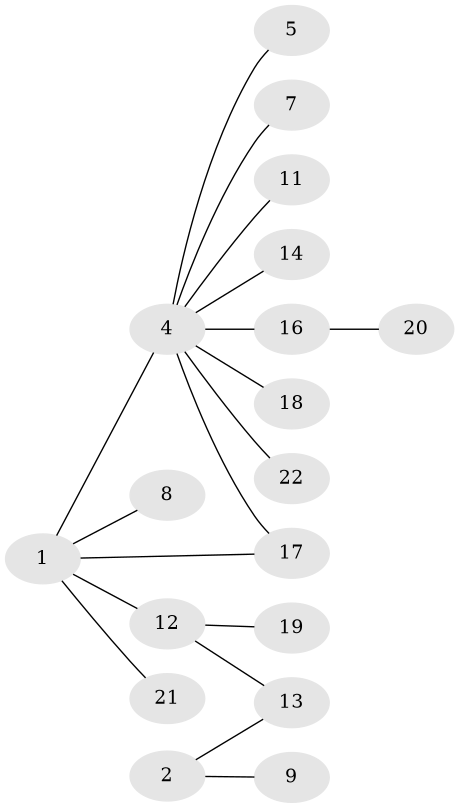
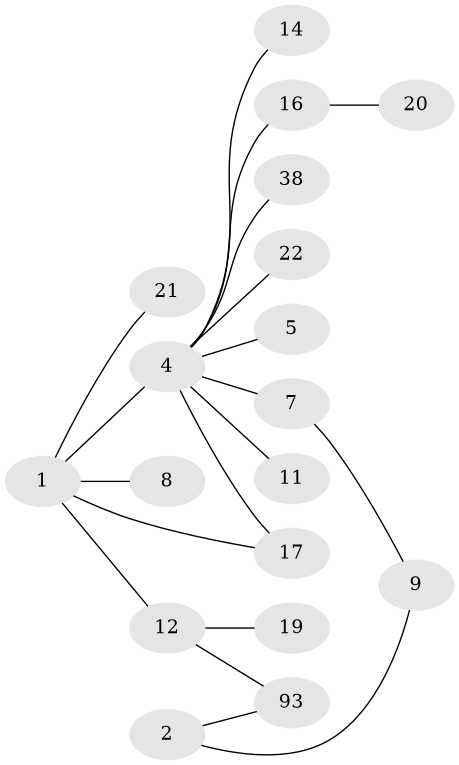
node "18": label "18" -> "38"
edge "7" -- "9": added
node "13": label "13" -> "93"
